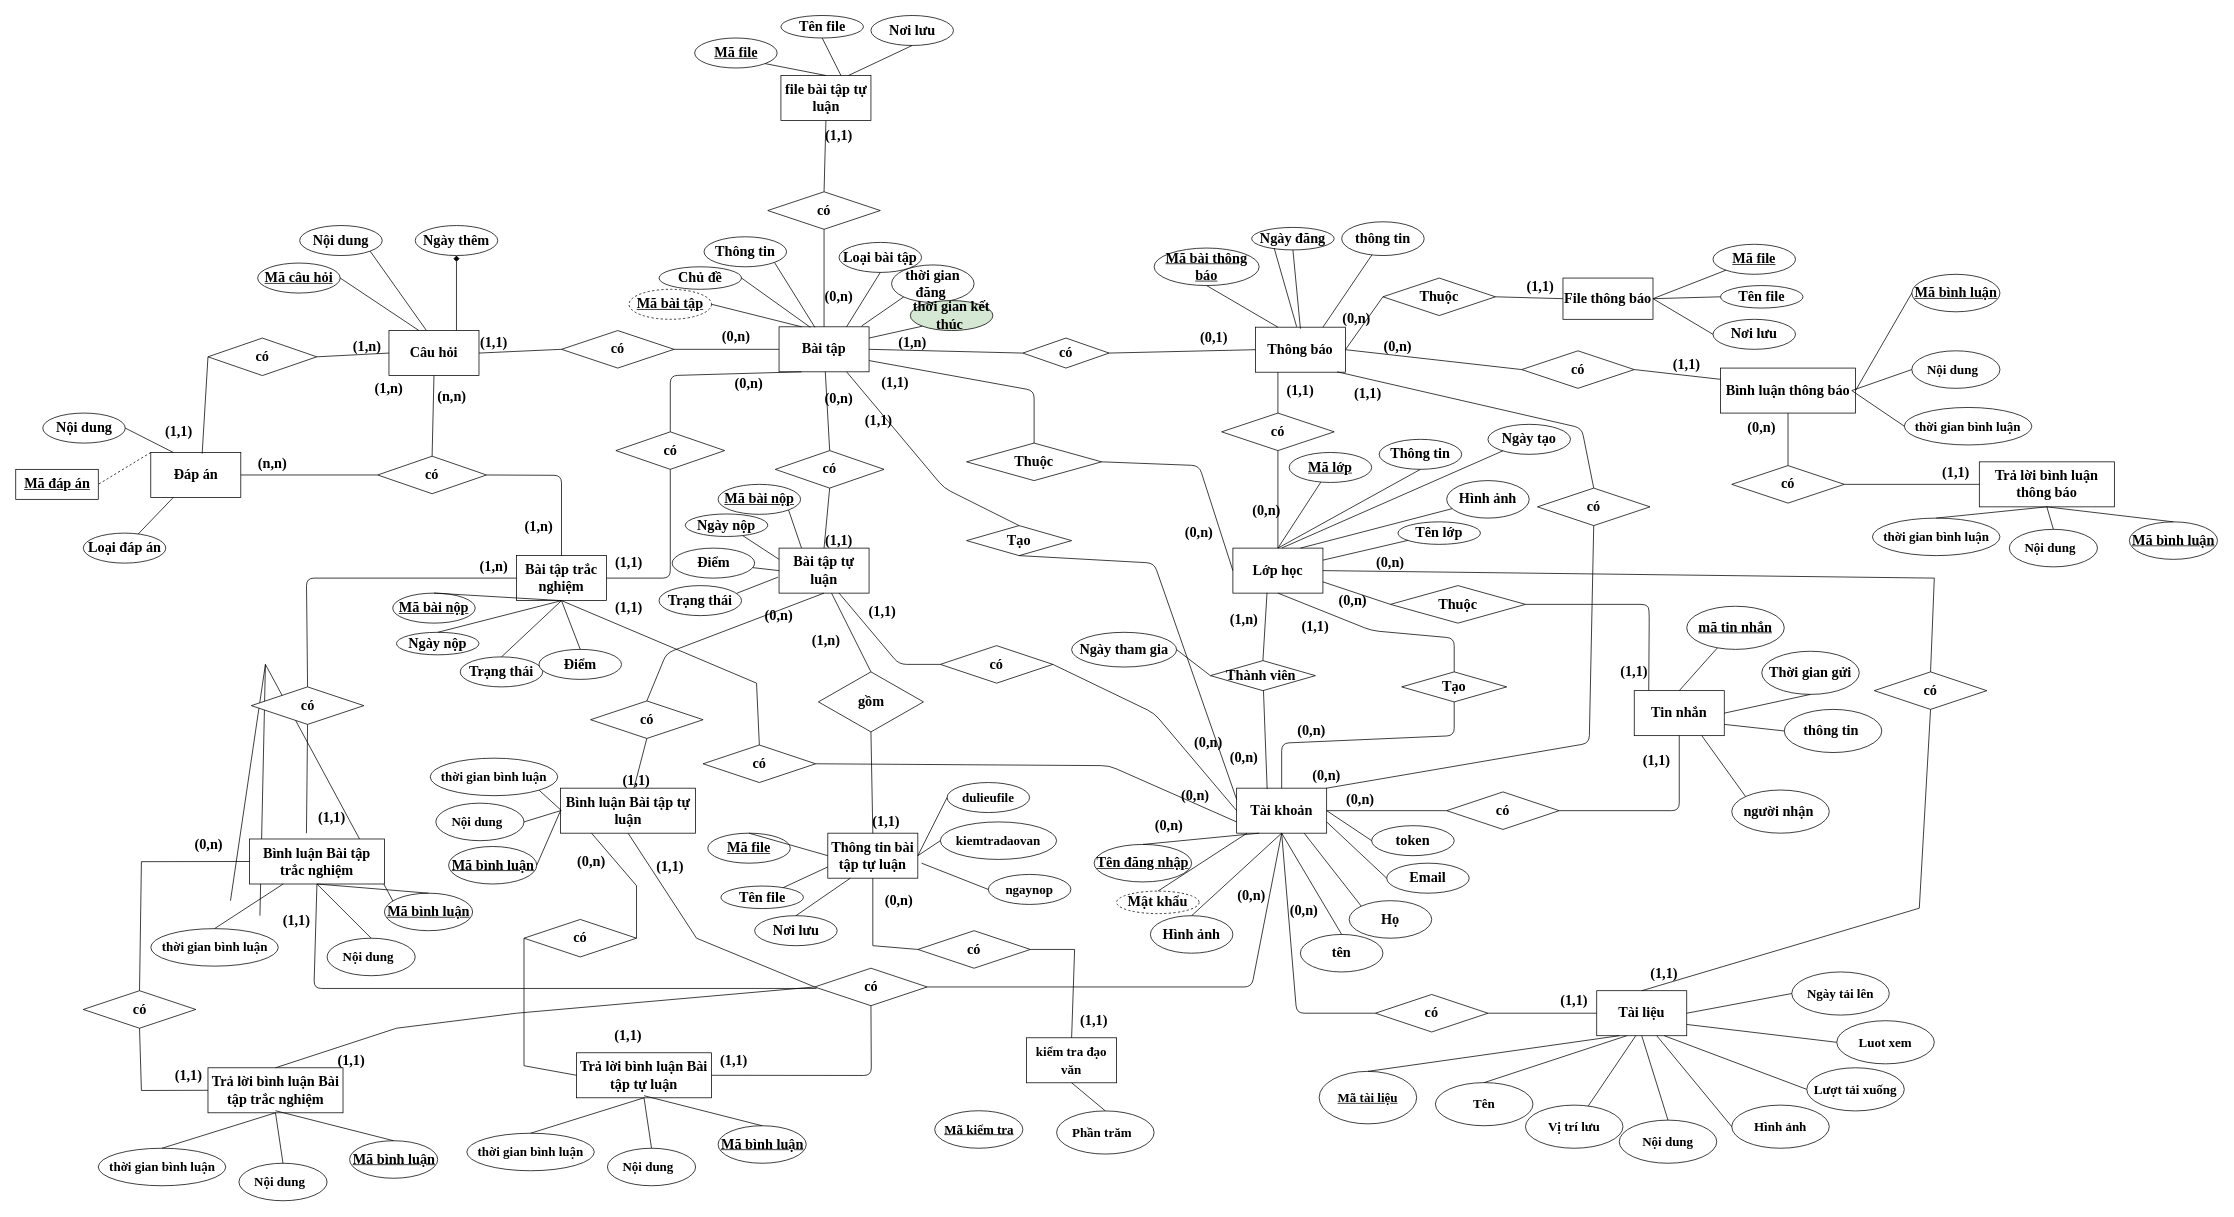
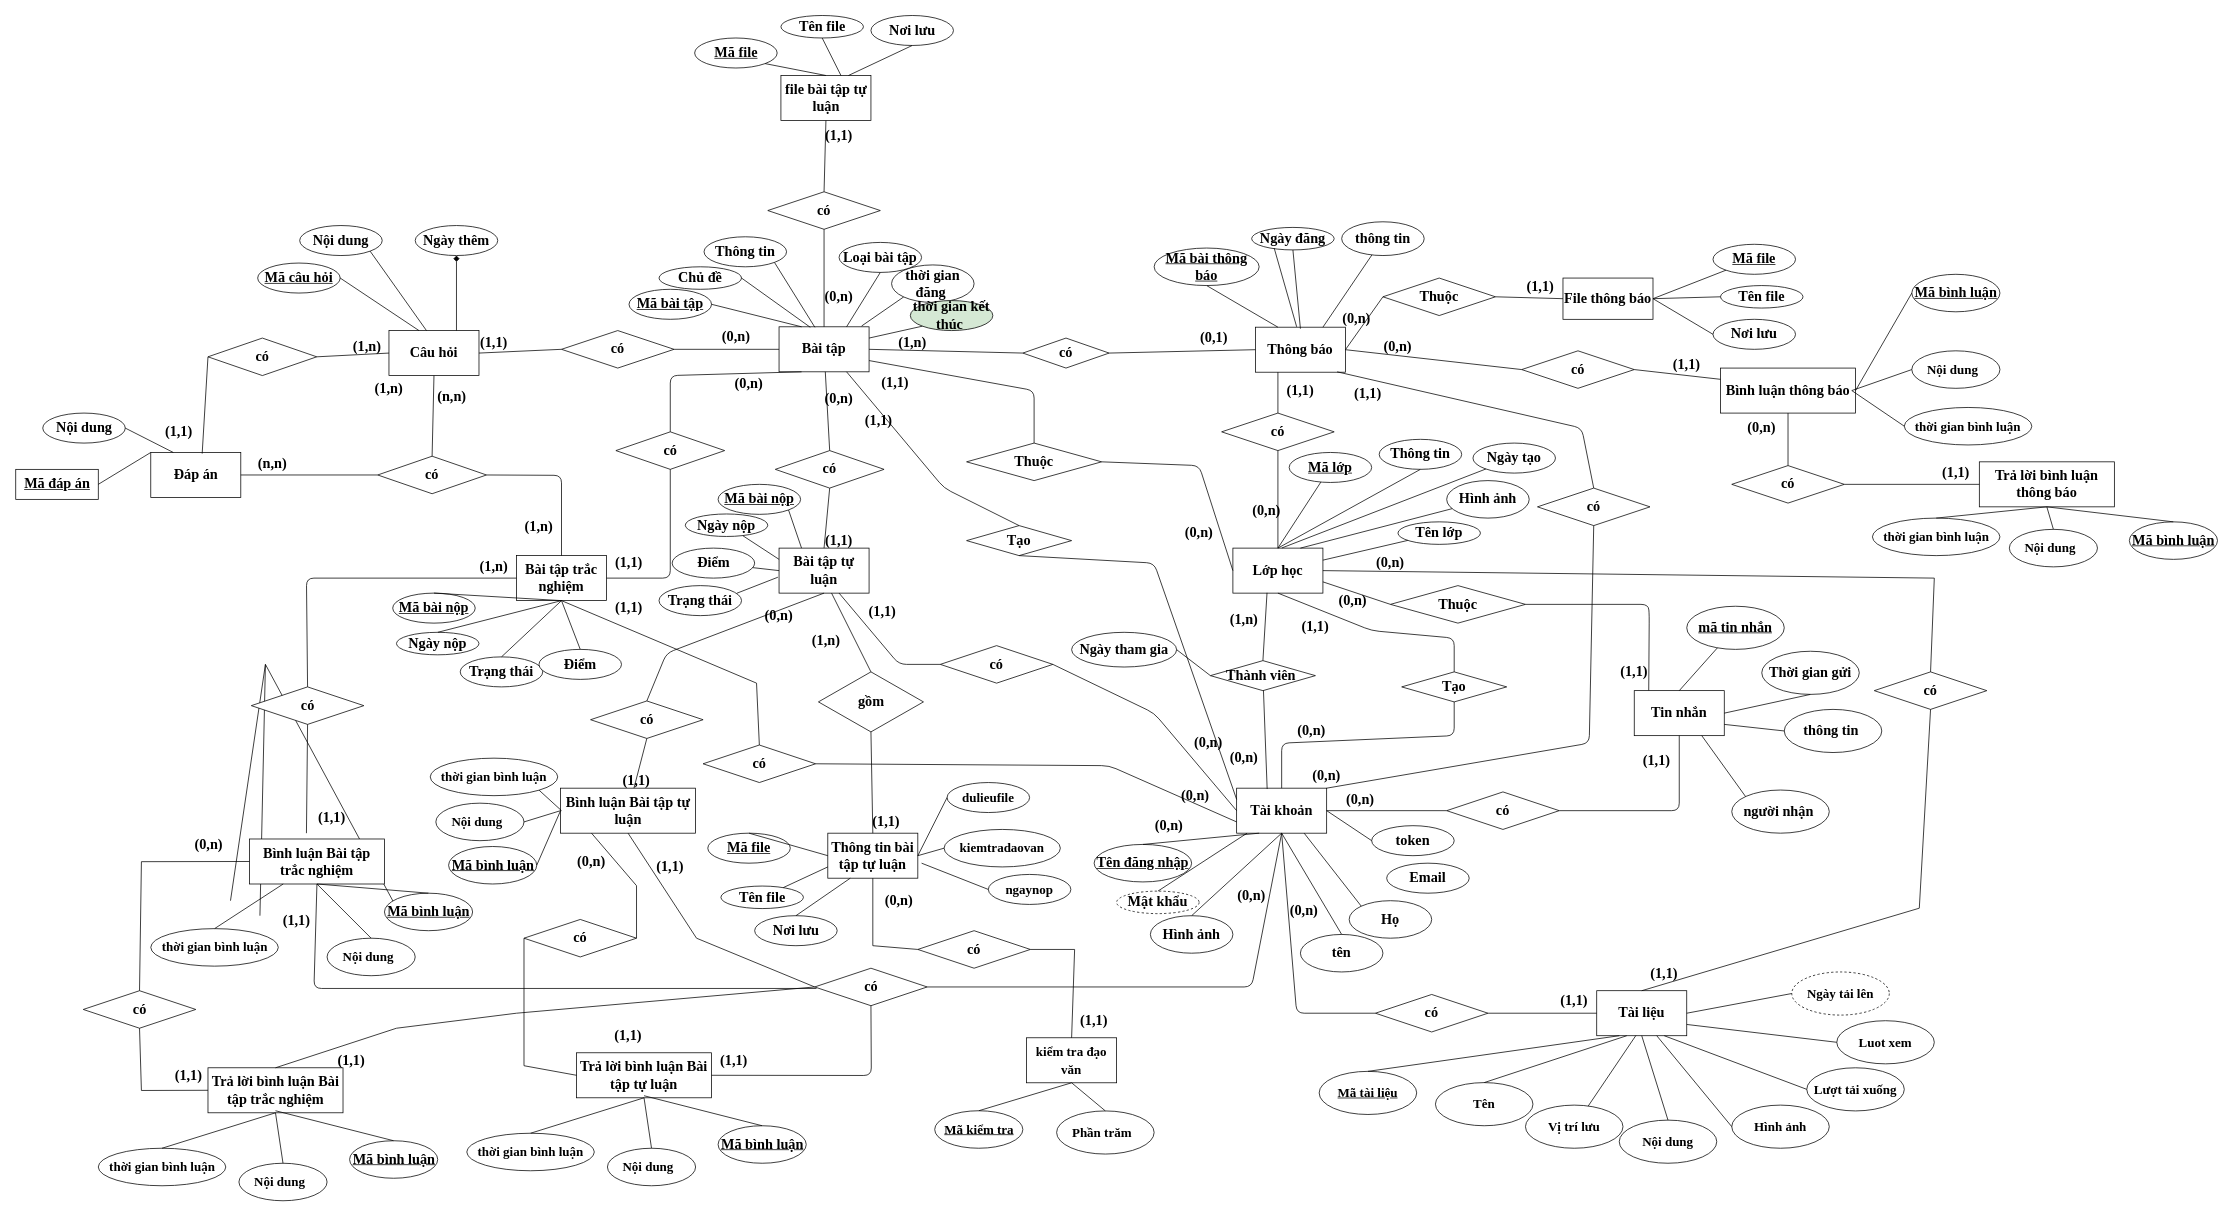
node "Mã bài tập": style dashed -> solid
node "Ngày tạo": moved (1529, 439) -> (1514, 458)
edge "Đáp án" -- "Mã đáp án": style dashed -> solid
edge "Đáp án" -- "Loại đáp án": removed
node "Loại đáp án": removed
node "kiemtradaovan": moved (998, 840) -> (1002, 848)
edge "Tài khoản" -- "Email": removed
node "Ngày tải lên": style solid -> dashed
edge "kiểm tra đạo văn" -- "Mã kiểm tra": added
node "Mã tài liệu": size 98x53 -> 98x43
